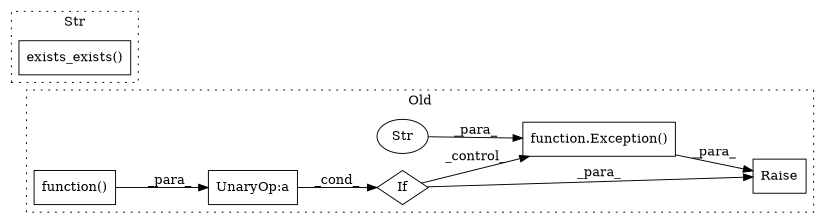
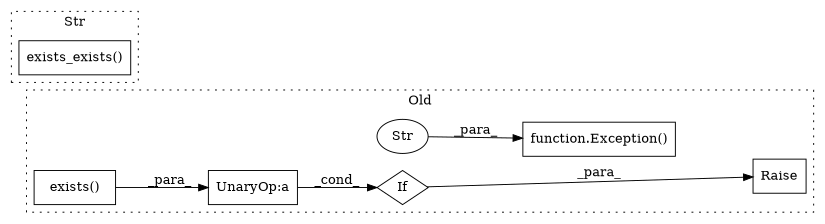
edge "function.Exception()" -> "Raise": removed, label "_para_"
edge "If" -> "function.Exception()": removed, label "_control_"
node "function()": label "function()" -> "exists()"
